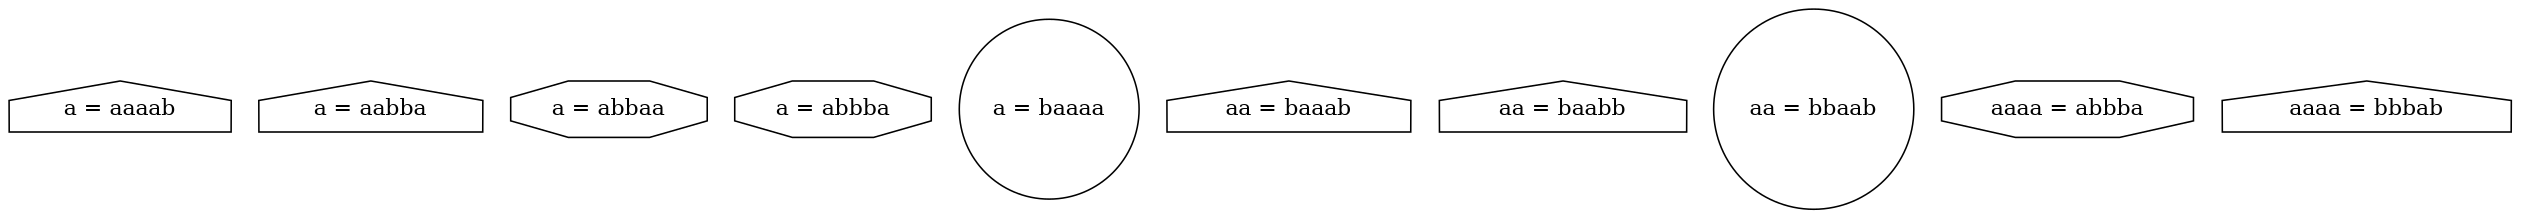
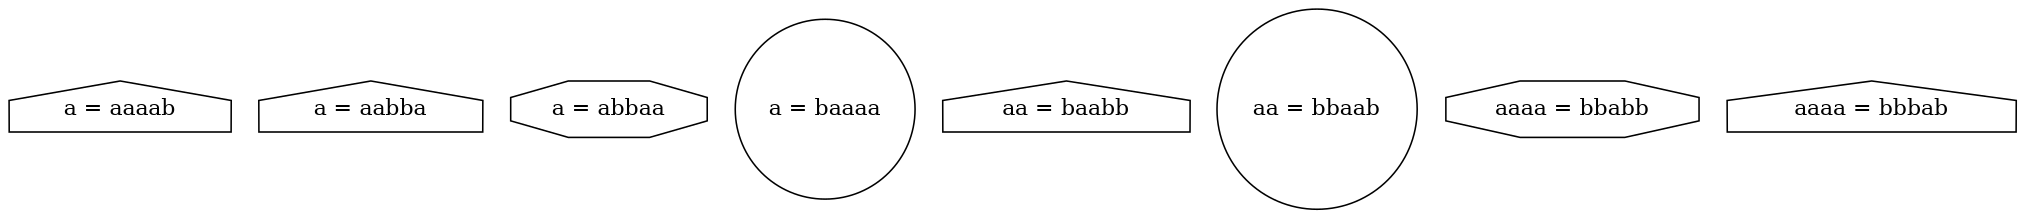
node "a = abbba": removed
node "aa = baaab": removed
node "aaaa = abbba": label "aaaa = abbba" -> "aaaa = bbabb"
